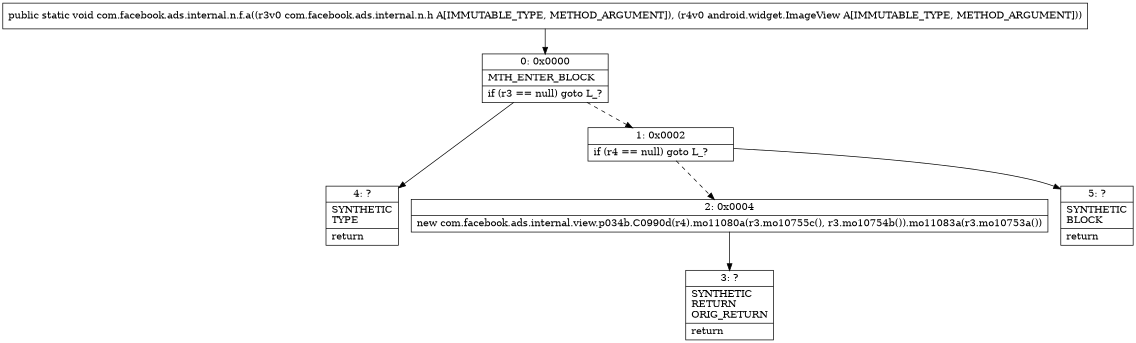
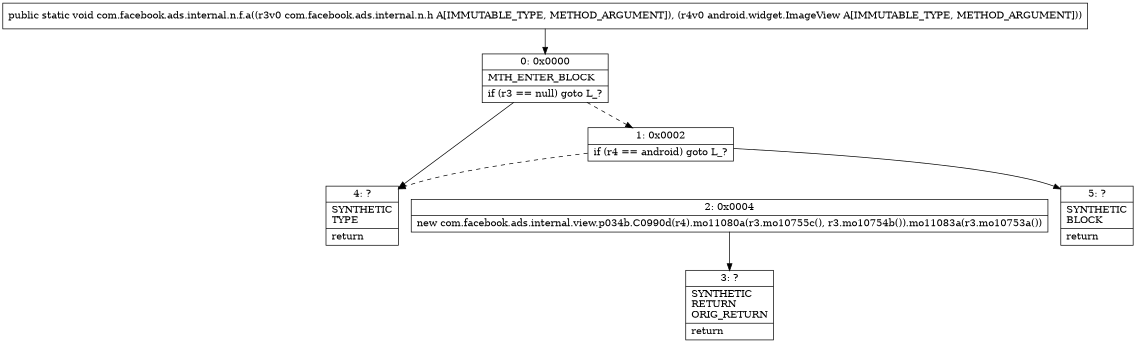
node "1: 0x0002": text "if (r4 == null) goto L_?" -> "if (r4 == android) goto L_?"
edge "1: 0x0002" -> "2: 0x0004": now "1: 0x0002" -> "4: ?"
